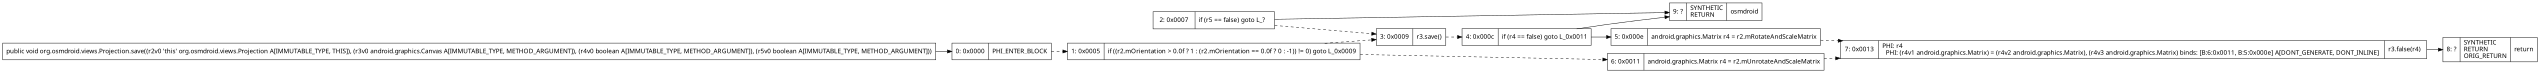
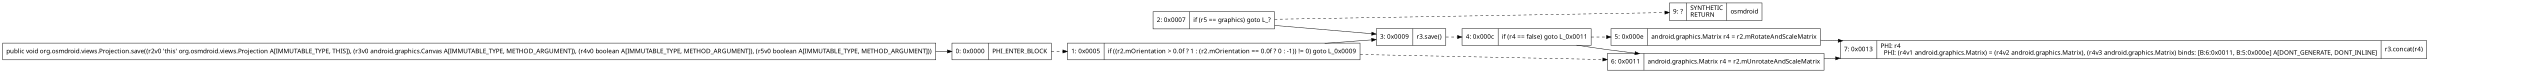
edge "2: 0x0007" -> "9: ?": style solid -> dashed
node "2: 0x0007": text "if (r5 == false) goto L_?" -> "if (r5 == graphics) goto L_?"
edge "4: 0x000c" -> "9: ?": now "4: 0x000c" -> "6: 0x0011"
edge "2: 0x0007" -> "3: 0x0009": style dashed -> solid
edge "4: 0x000c" -> "5: 0x000e": style solid -> dashed
edge "5: 0x000e" -> "7: 0x0013": style dashed -> solid
edge "1: 0x0005" -> "3: 0x0009": style dashed -> solid
node "7: 0x0013": text "r3.false(r4)" -> "r3.concat(r4)"
node "8: ?": removed
edge "6: 0x0011" -> "7: 0x0013": style dashed -> solid
